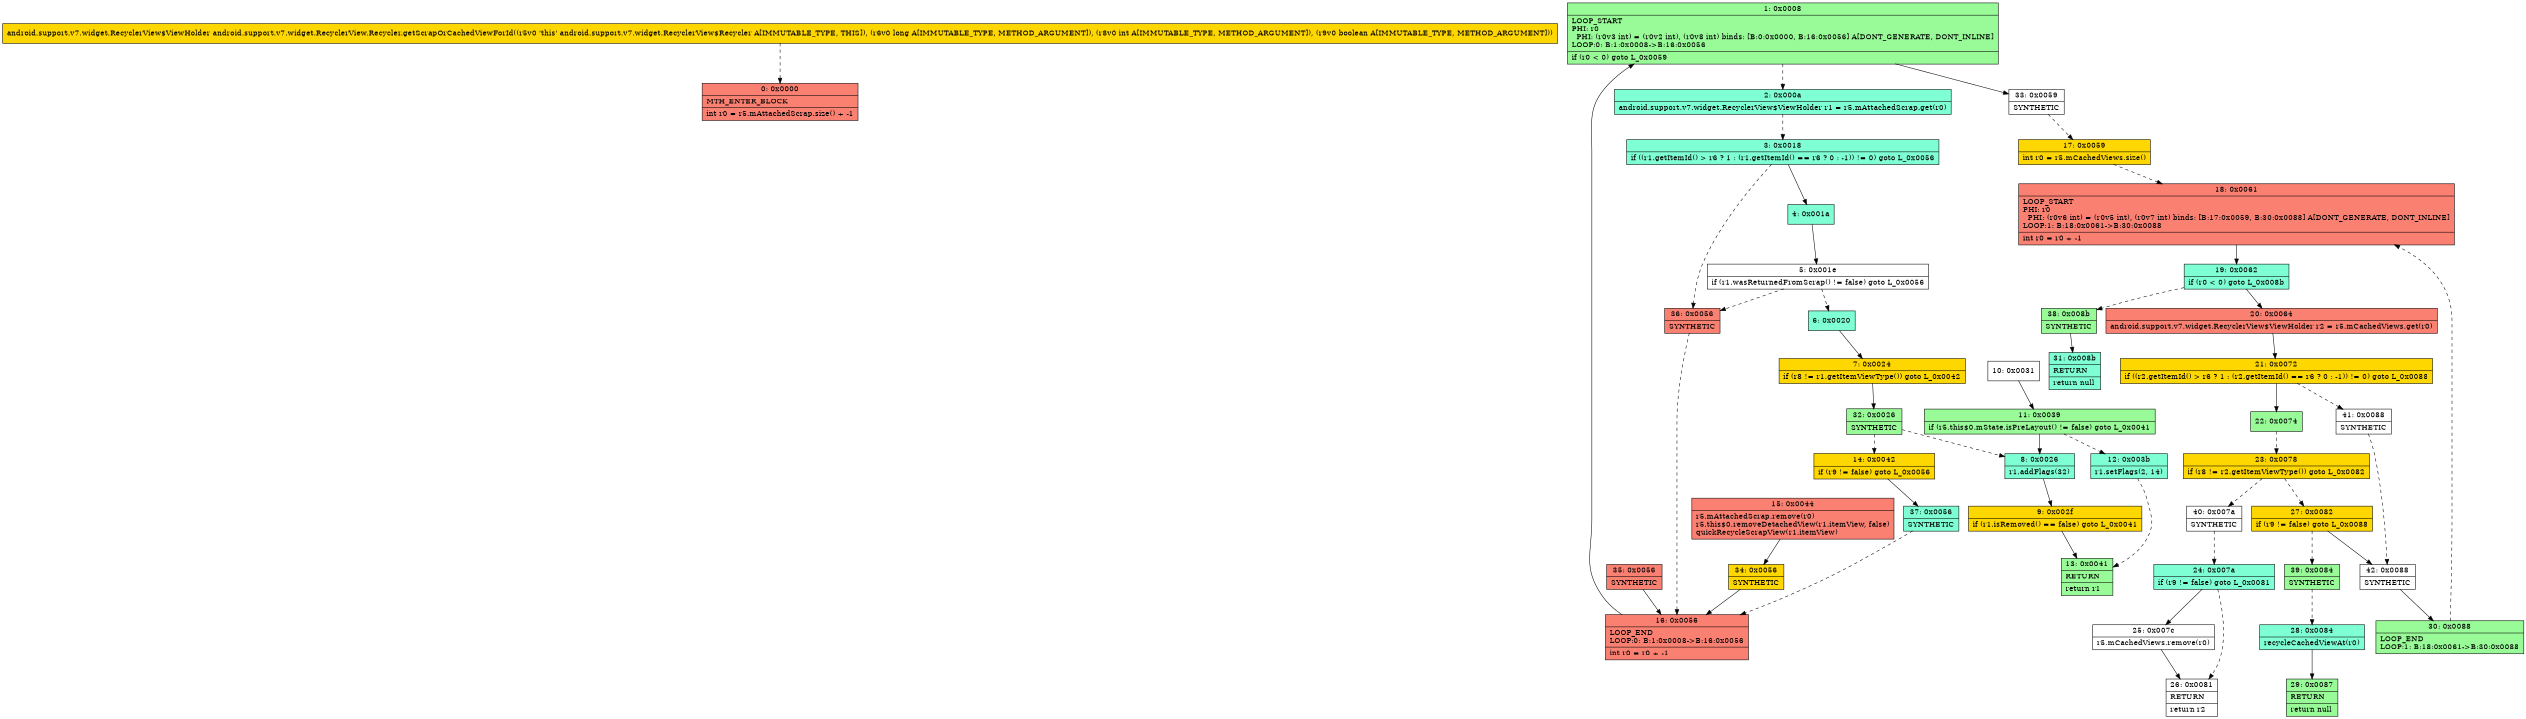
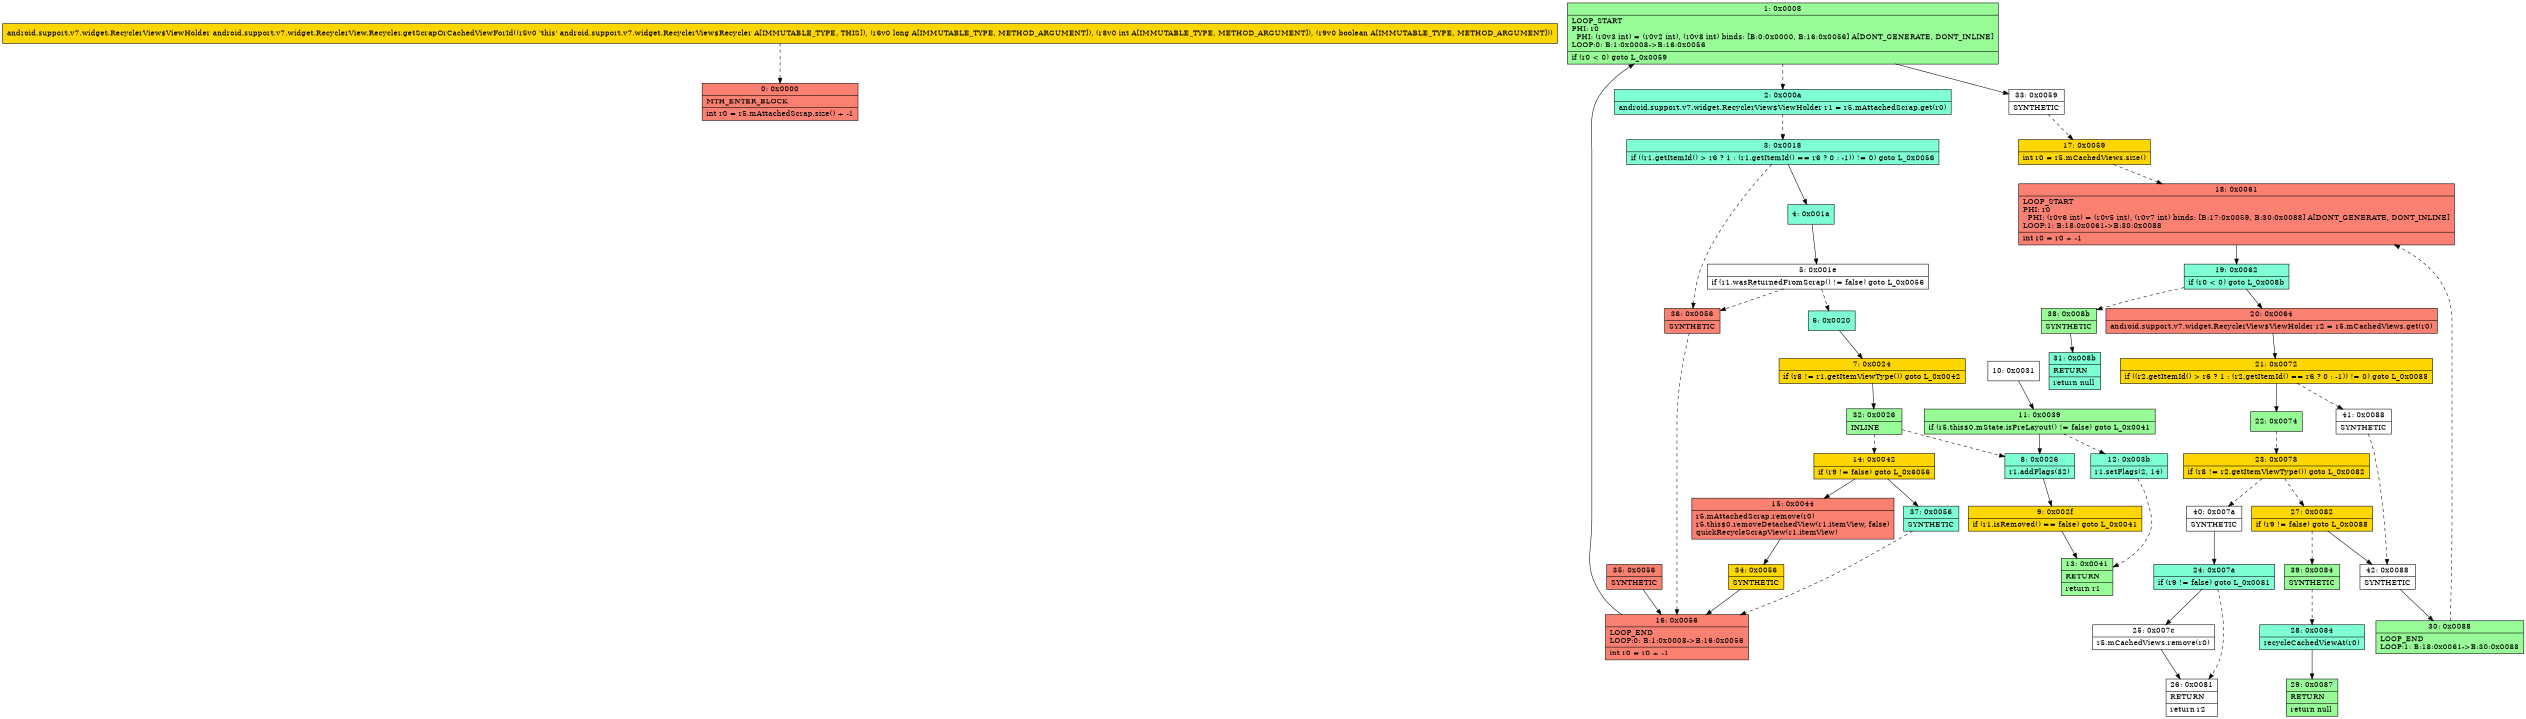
node "32: 0x0026": text "SYNTHETIC" -> "INLINE"
node "14: 0x0042": text "if (r9 != false) goto L_0x0056" -> "if (r9 != false) goto L_0x6056"
edge "14: 0x0042" -> "15: 0x0044": added
edge "40: 0x007a" -> "24: 0x007a": style dashed -> solid
